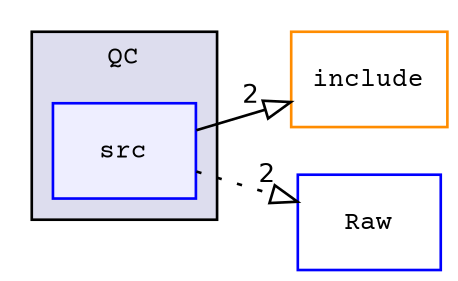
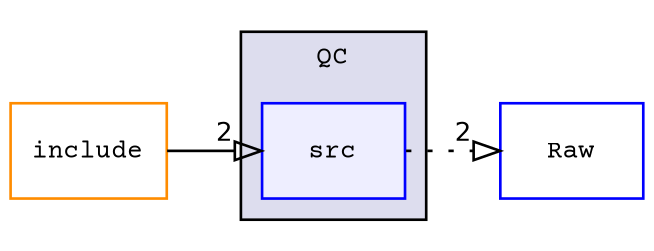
edge "src" -> "include": reversed
